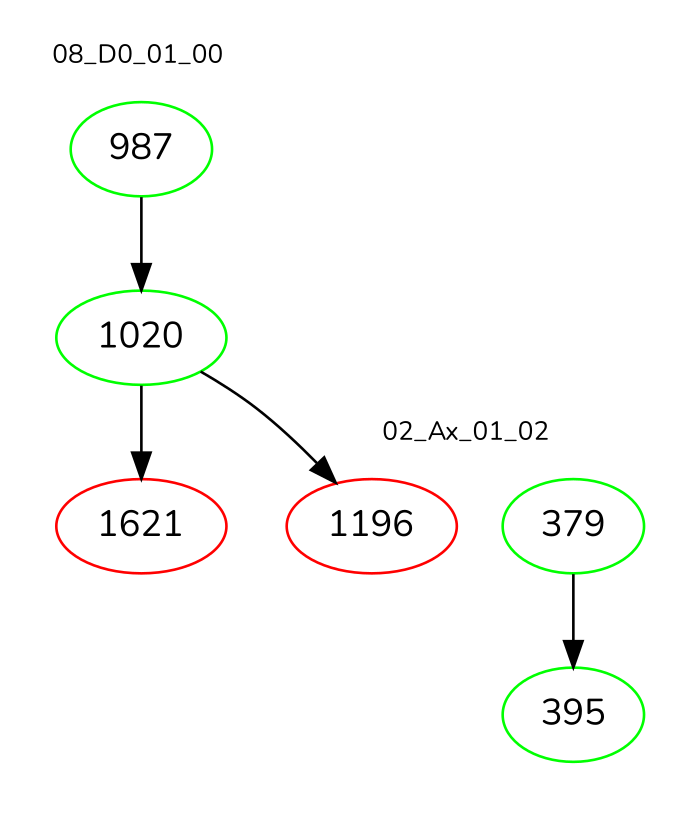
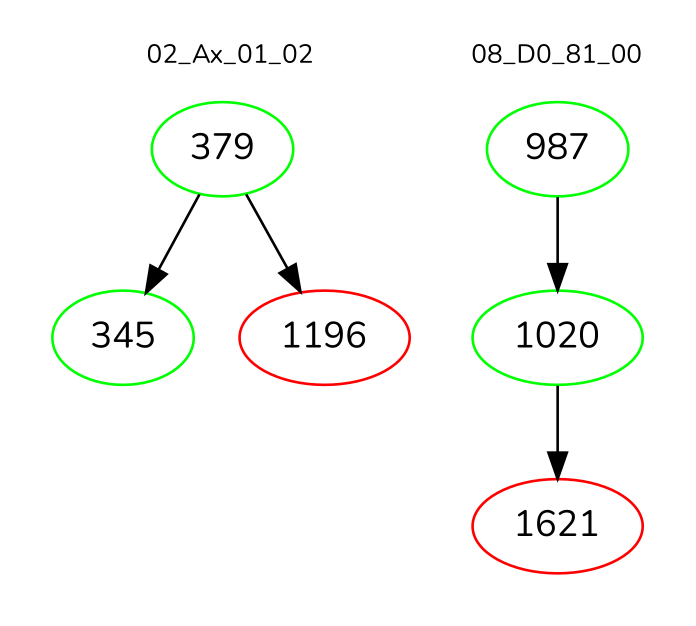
cluster "08_D0_01_00": label "08_D0_01_00" -> "08_D0_81_00"
edge "1020" -> "1196": now "379" -> "1196"
node "395": label "395" -> "345"
